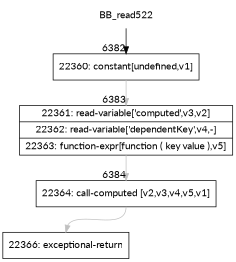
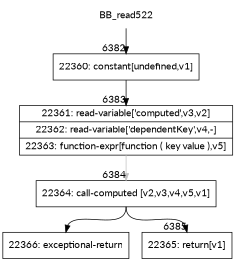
edge "22360: constant[undefined,v1]" -> "22361: read-variable['computed',v3,v2]": color gray -> black
edge "22364: call-computed [v2,v3,v4,v5,v1]" -> "22366: exceptional-return": color gray -> black
node "22365: return[v1]": added
